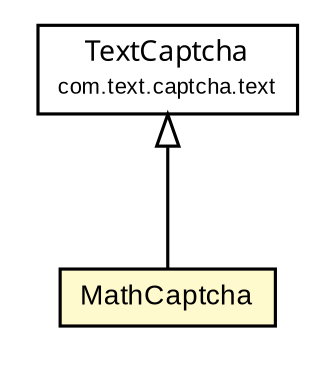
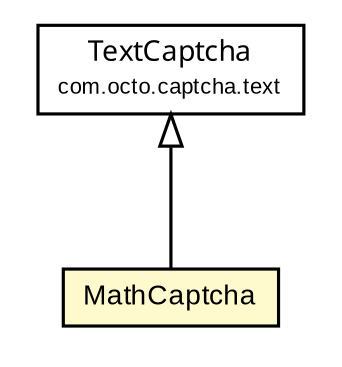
node "TextCaptcha": text "com.text.captcha.text" -> "com.octo.captcha.text"
